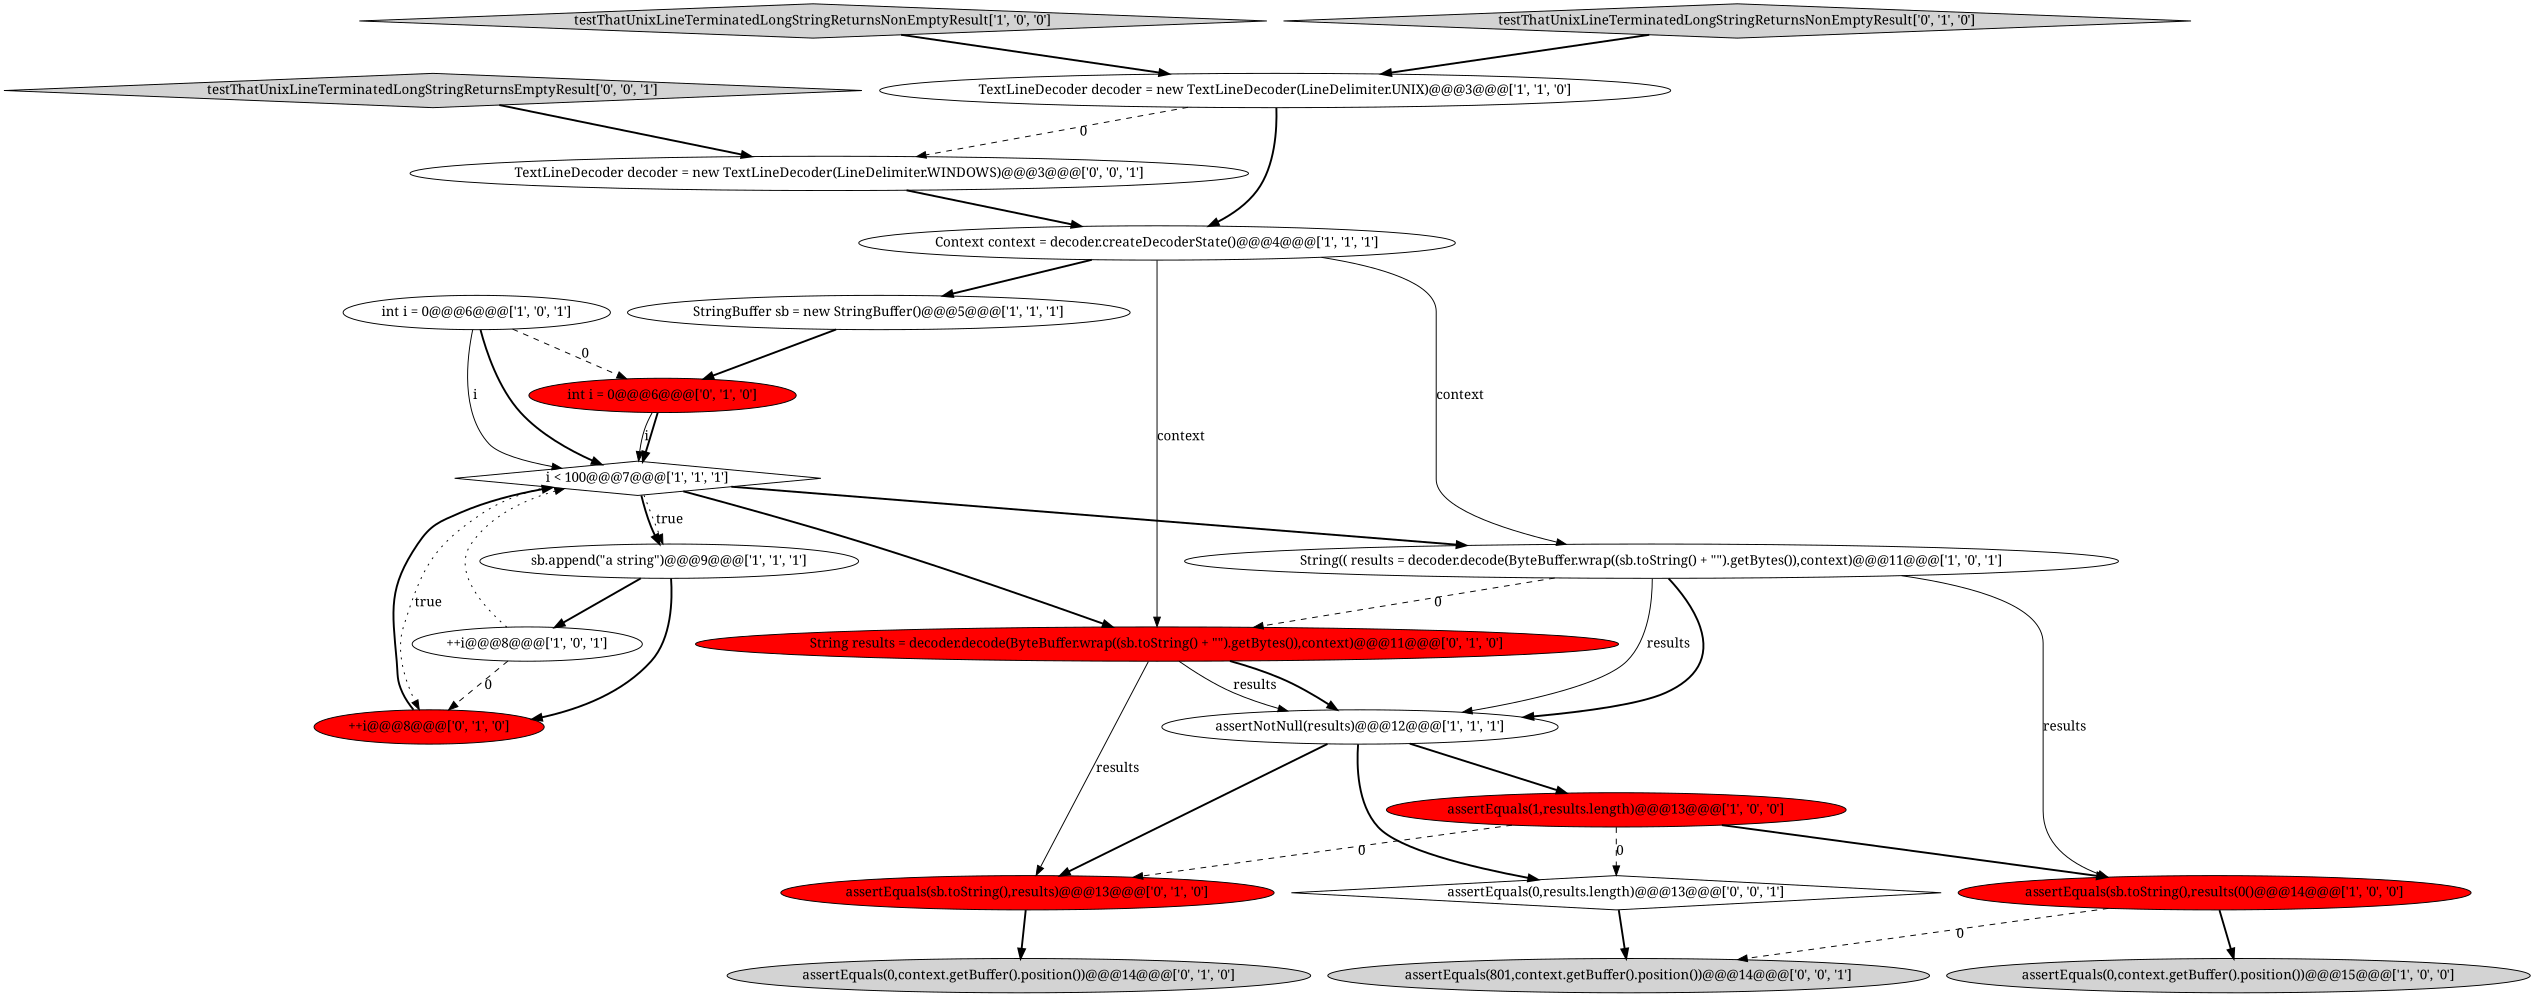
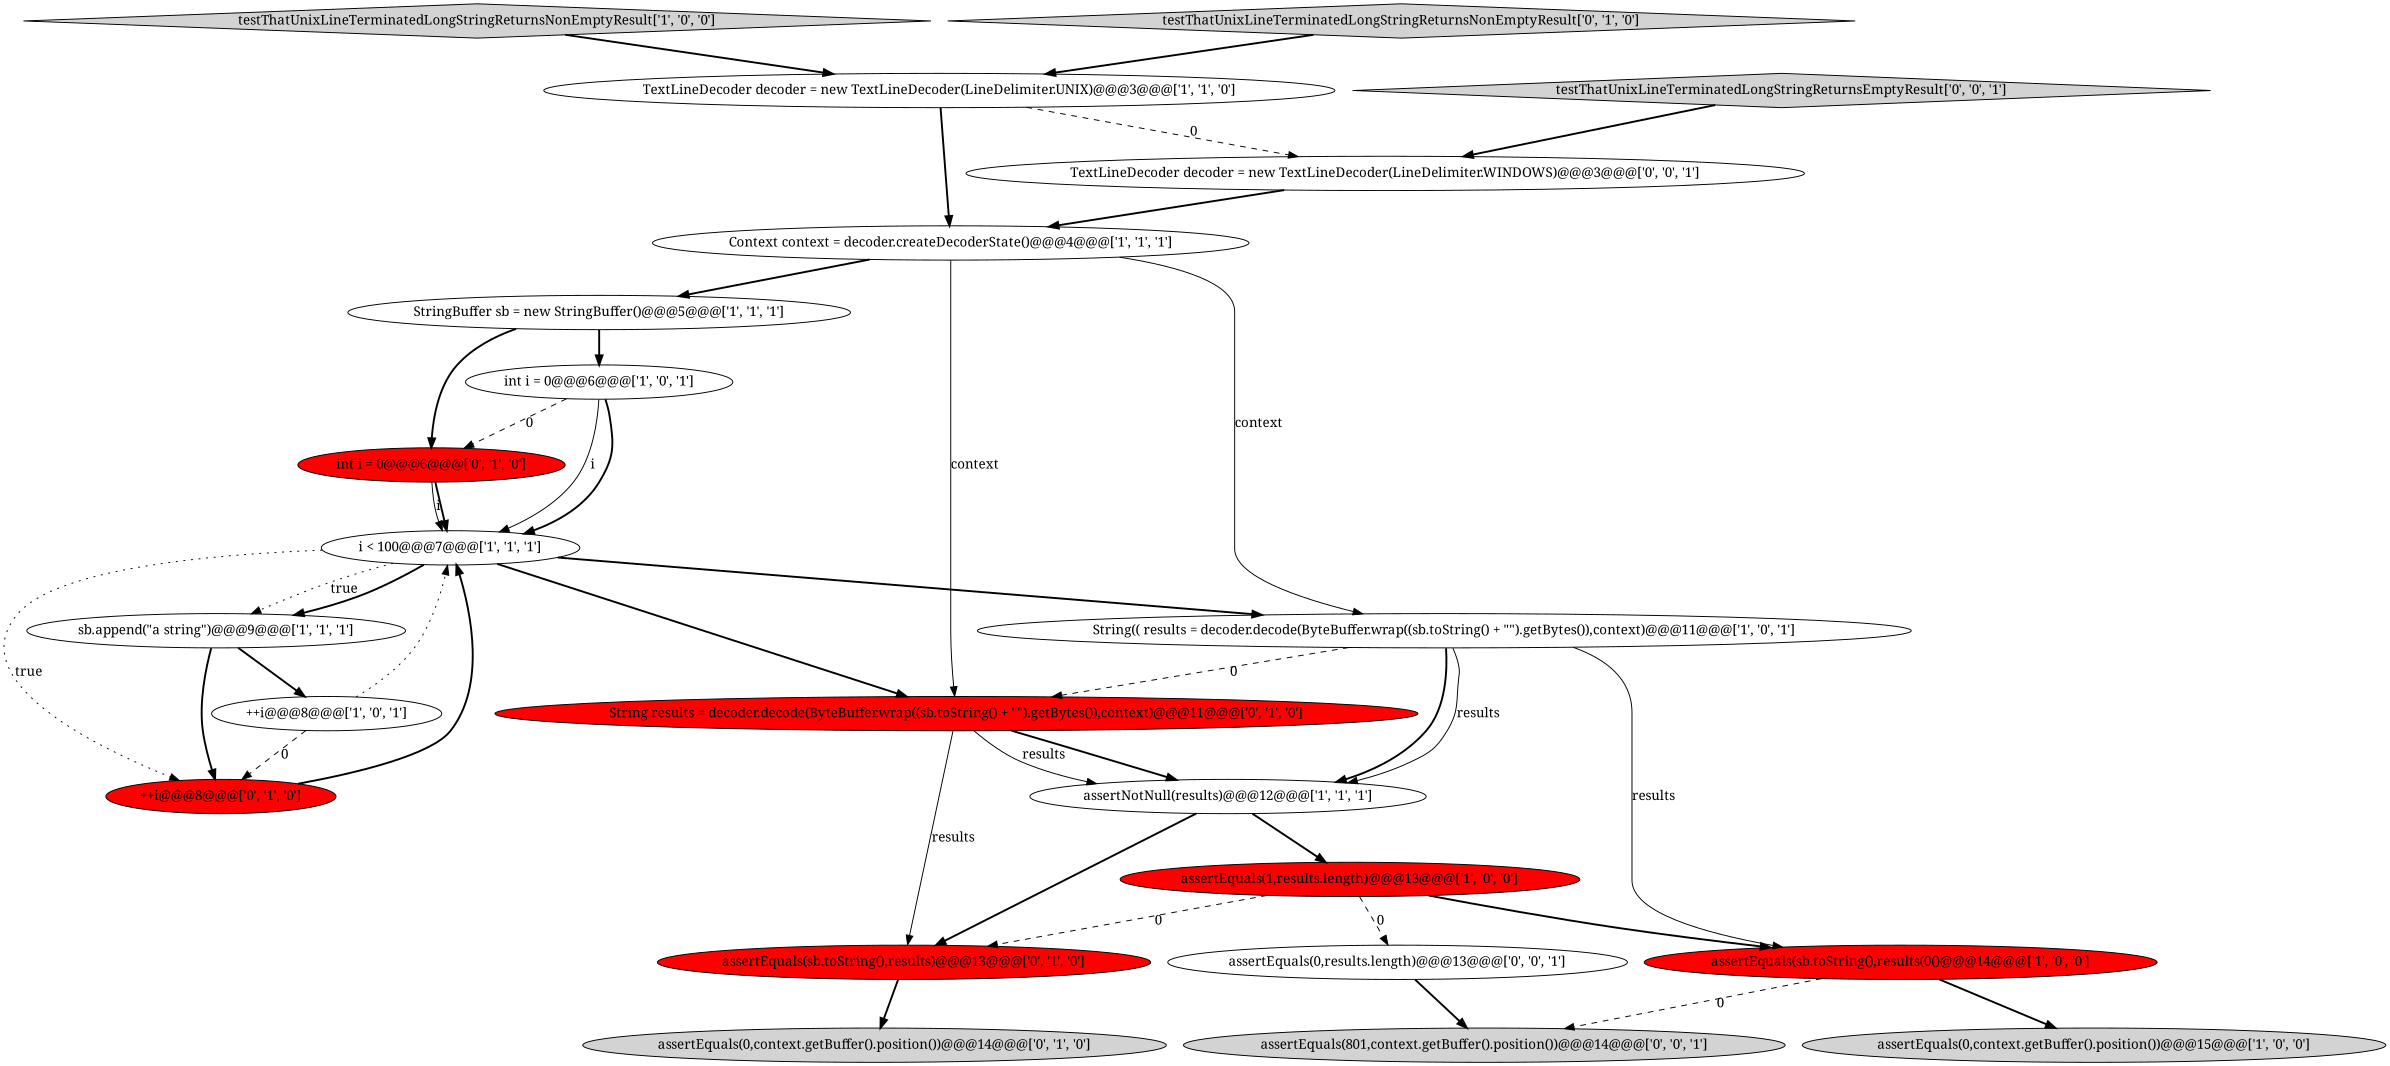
edge "StringBuffer sb = new StringBuffer()@@@5@@@['1', '1', '1']" -> "int i = 0@@@6@@@['1', '0', '1']": added
node "i < 100@@@7@@@['1', '1', '1']": shape diamond -> ellipse
edge "assertNotNull(results)@@@12@@@['1', '1', '1']" -> "assertEquals(0,results.length)@@@13@@@['0', '0', '1']": removed
node "assertEquals(0,results.length)@@@13@@@['0', '0', '1']": shape diamond -> ellipse
